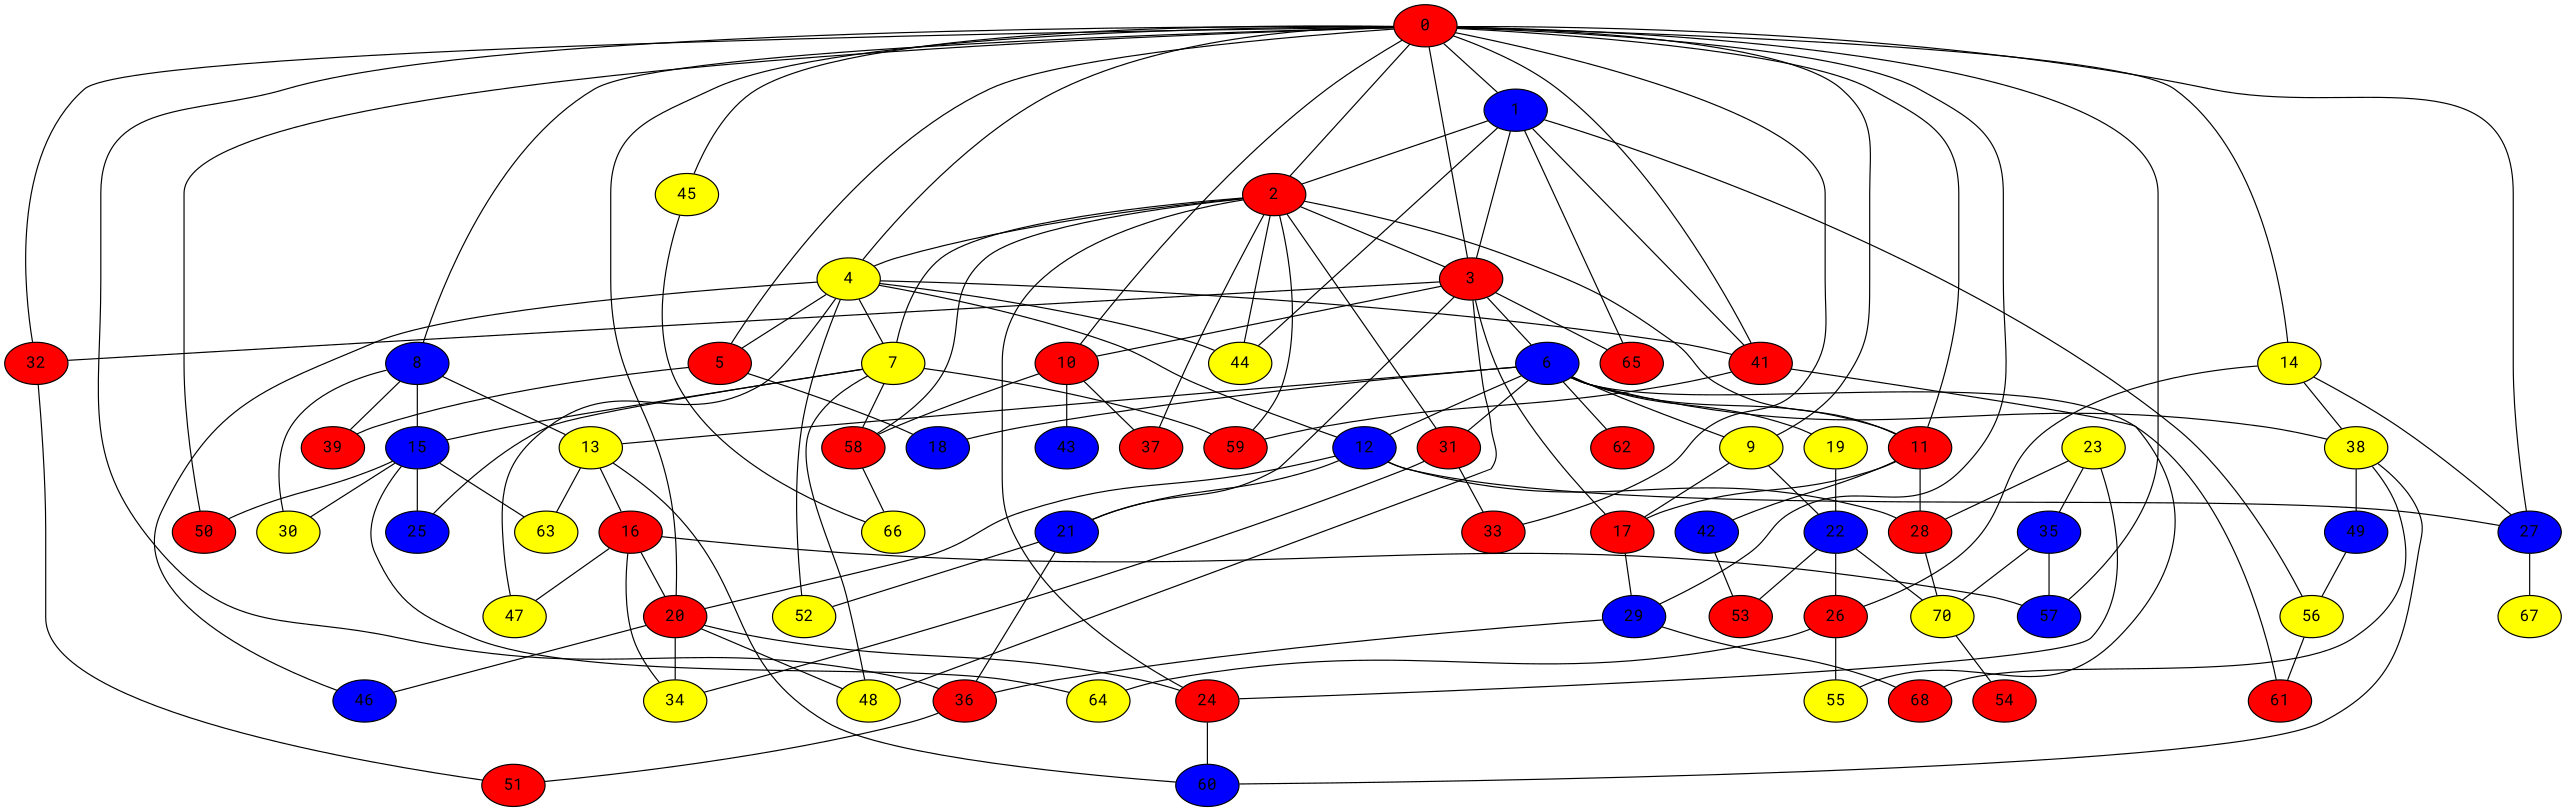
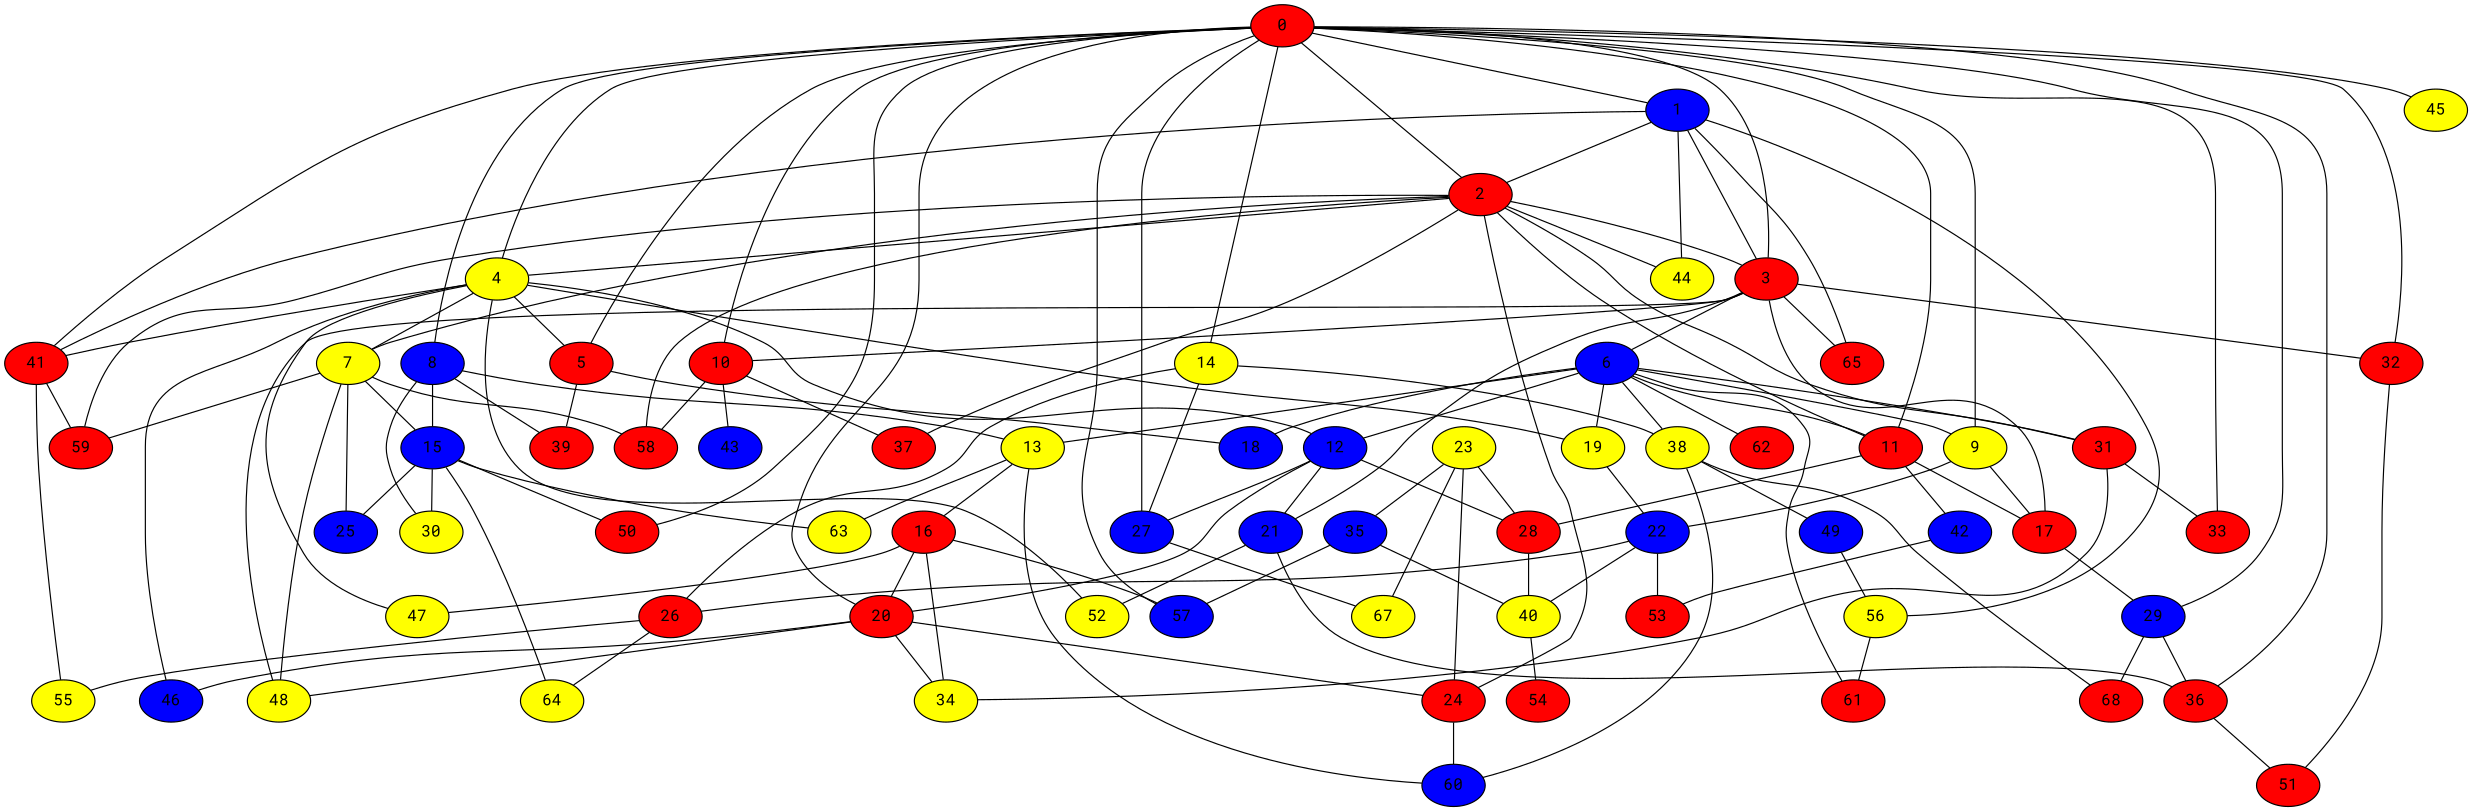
edge "4" -- "44": now "4" -- "19"
node "66": removed
edge "23" -- "67": added
node "70": label "70" -> "40"
